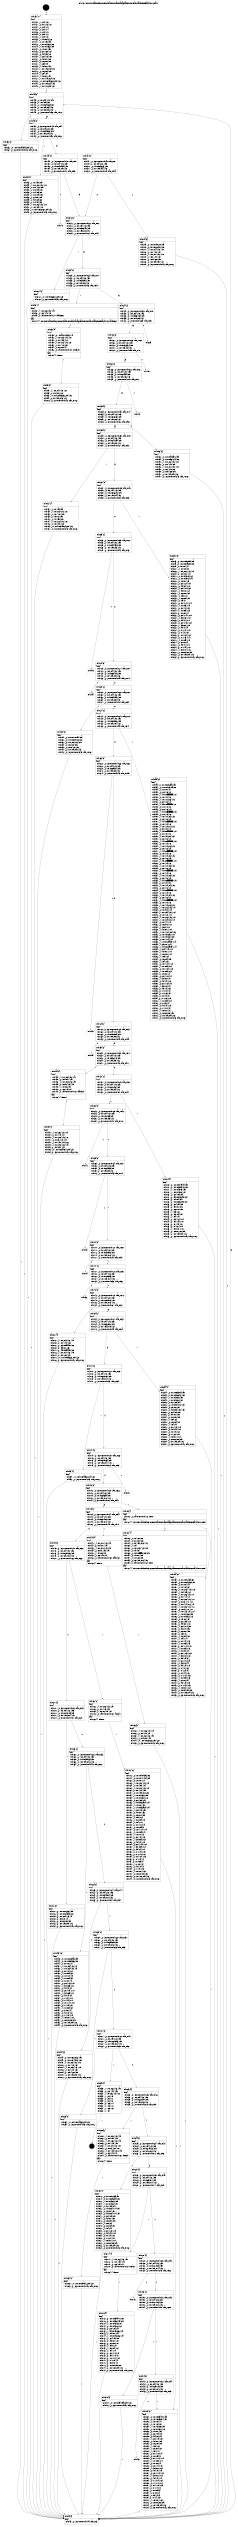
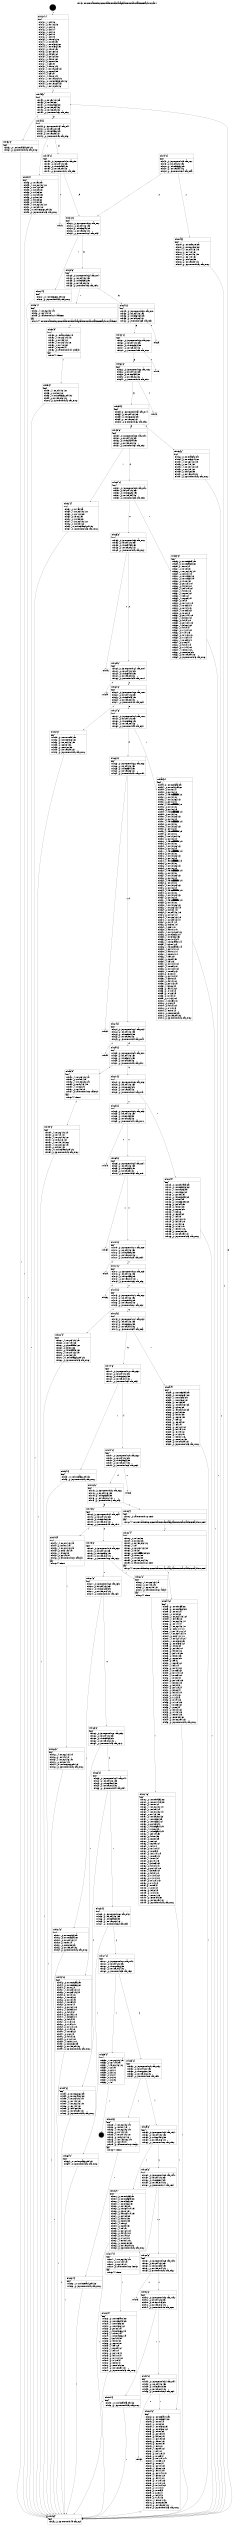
edge "0x401e73 [5]" -> "0x401ea4 [180]": now "0x401e78 [44]" -> "0x401ea4 [180]"
